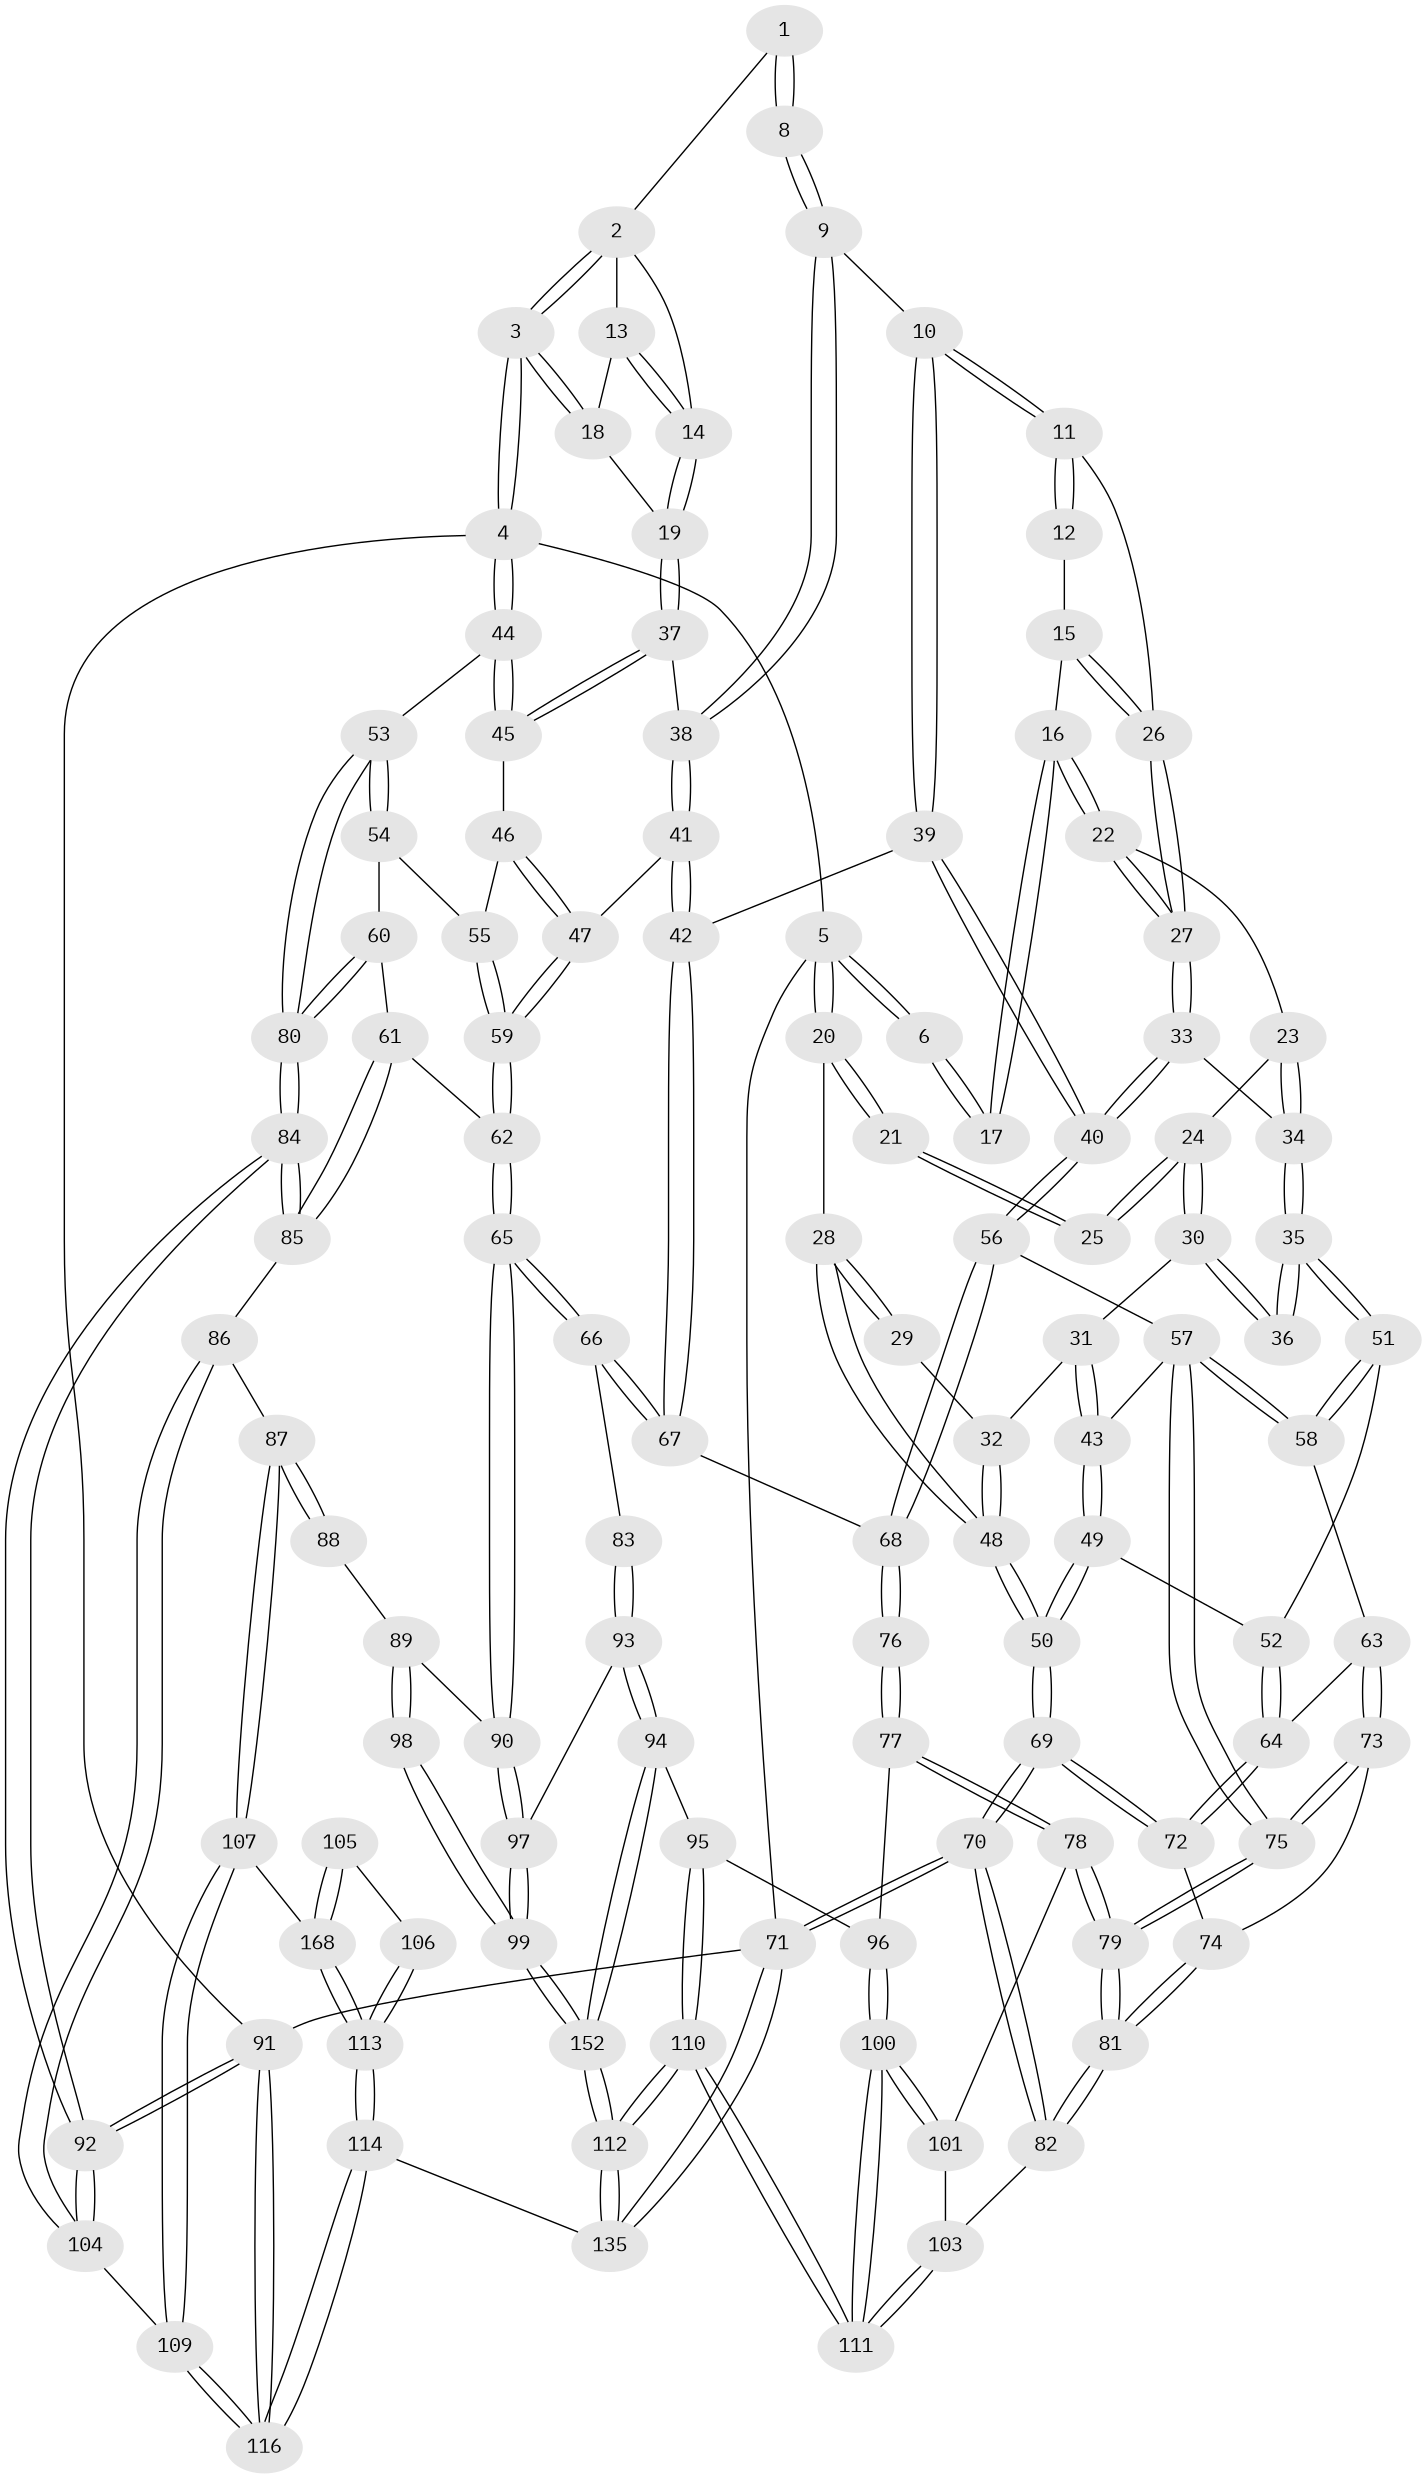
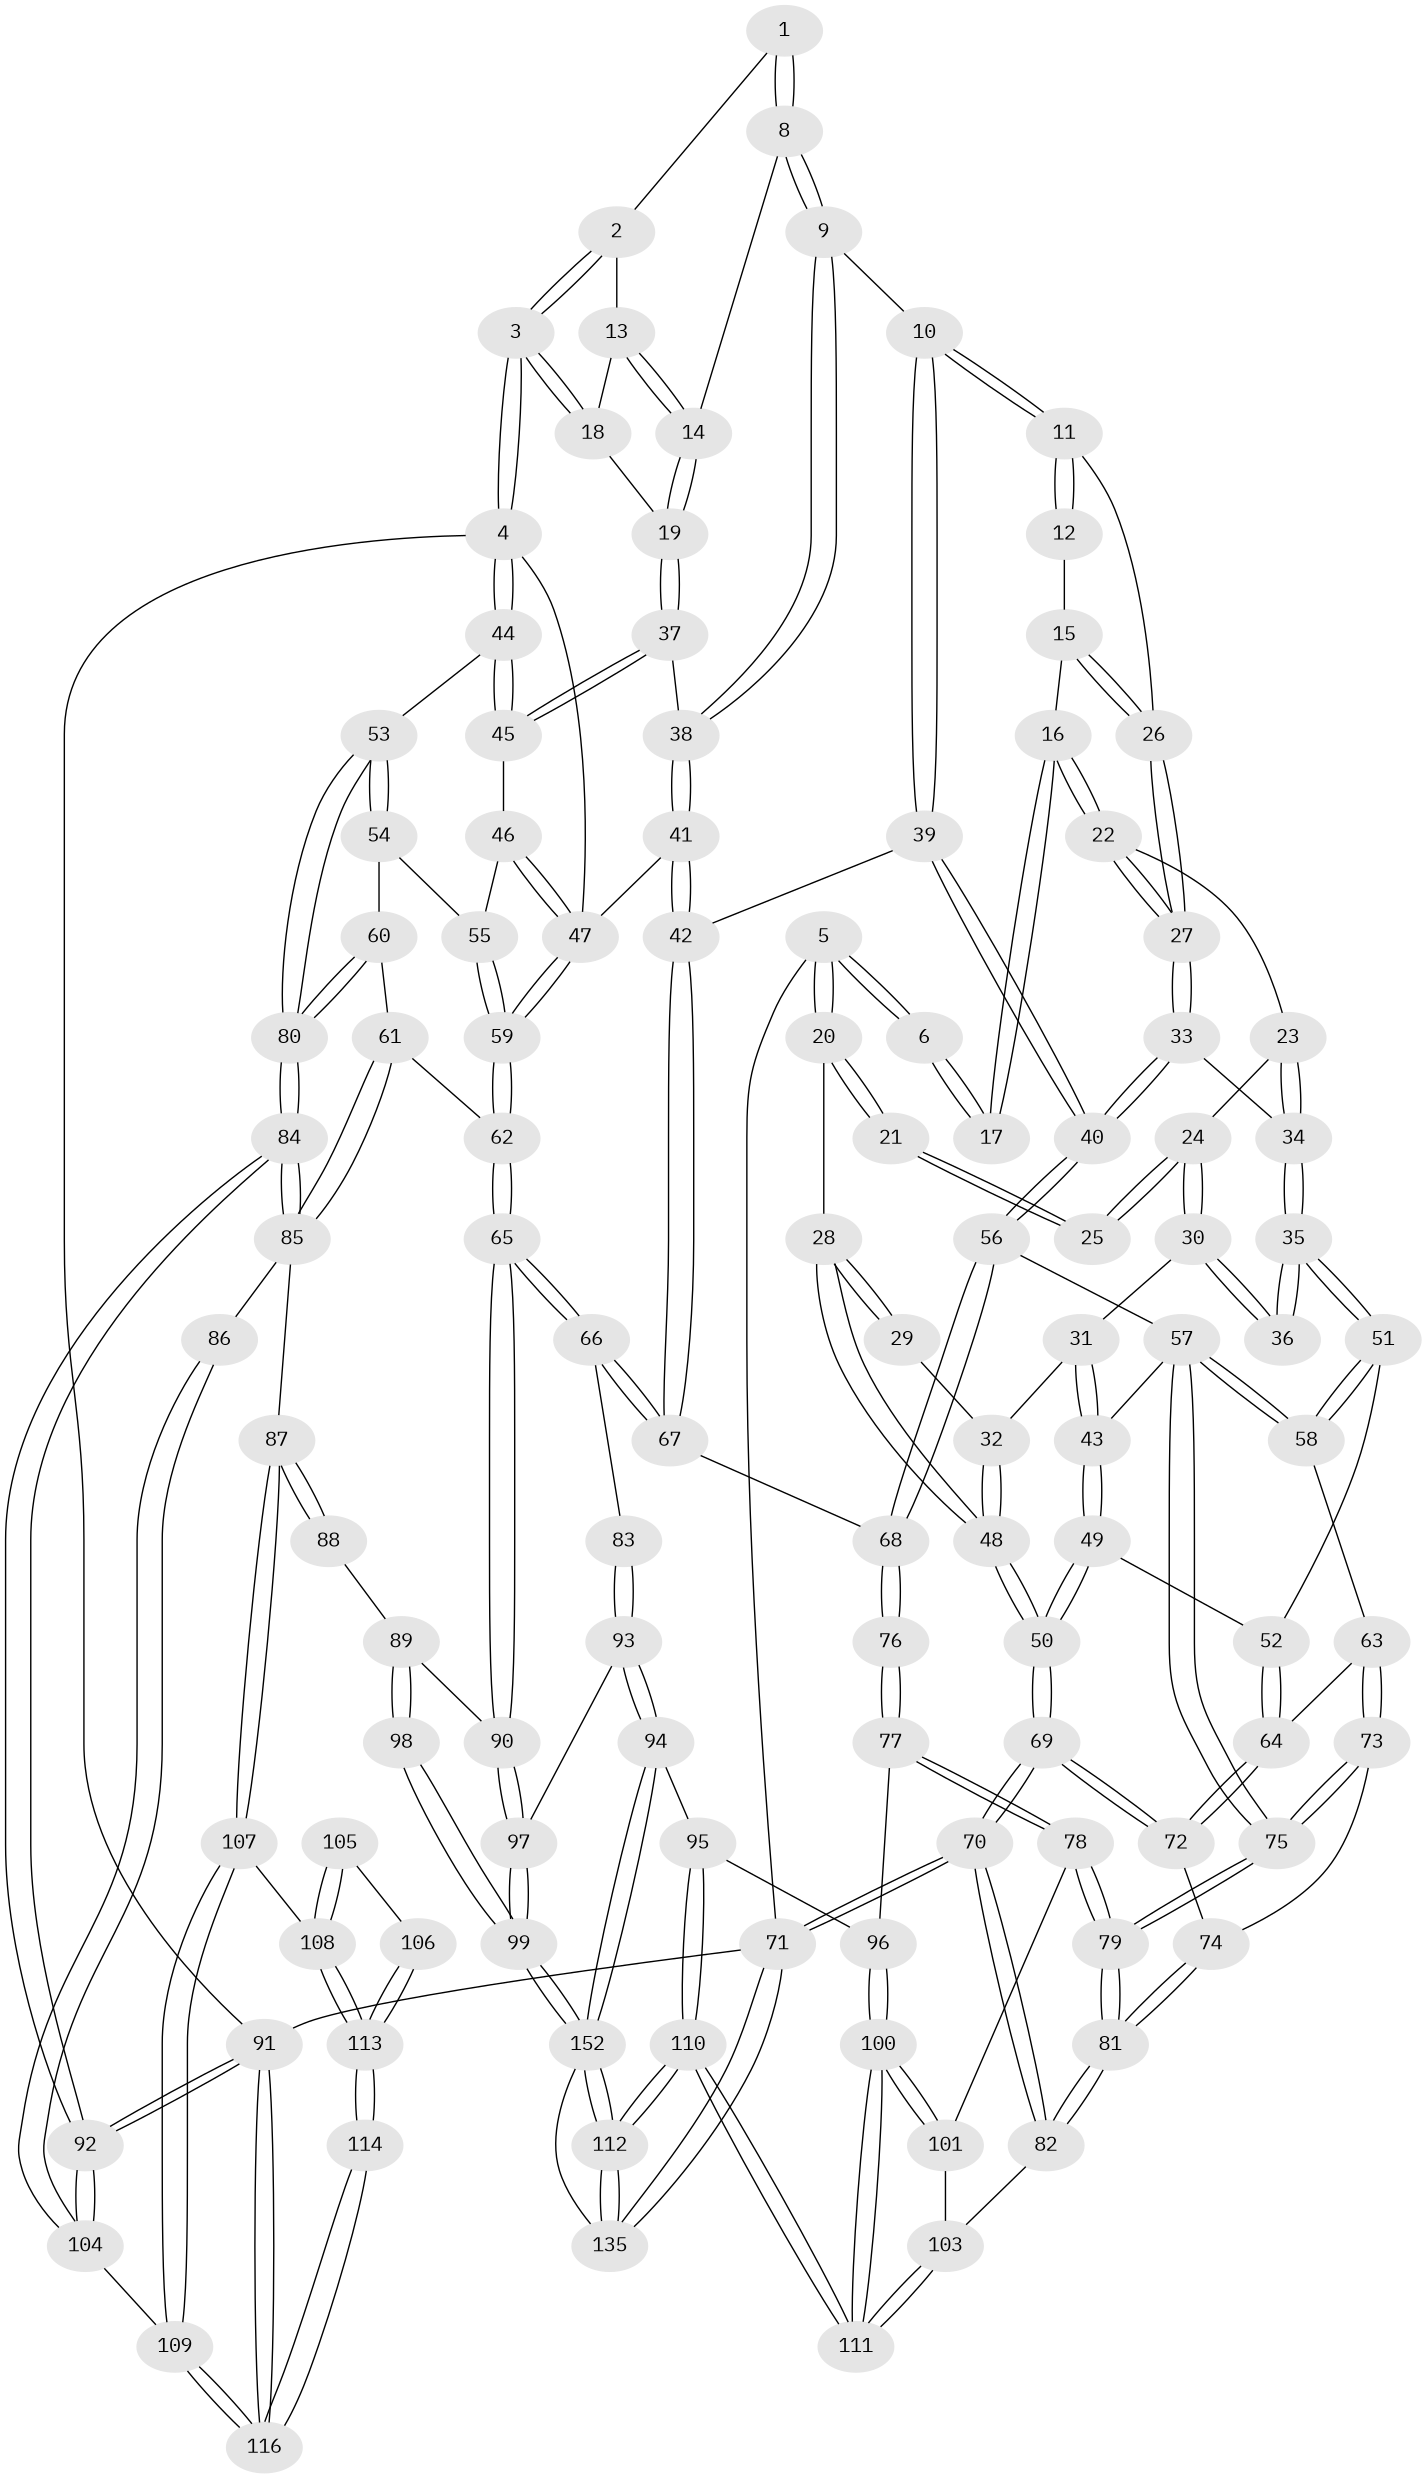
edge "2" -- "14": now "8" -- "14"
edge "4" -- "5": now "4" -- "47"
edge "86" -- "87": now "85" -- "87"
node "168": label "168" -> "108"
edge "114" -- "135": now "152" -- "135"
